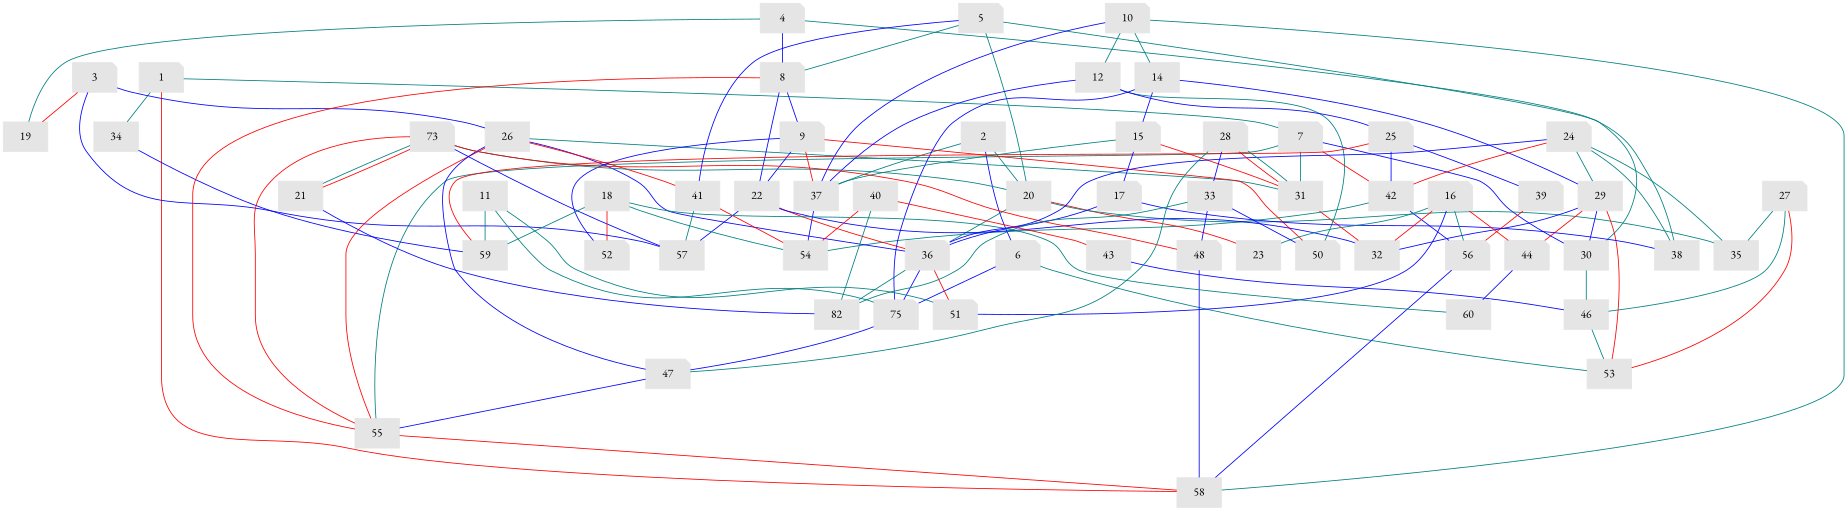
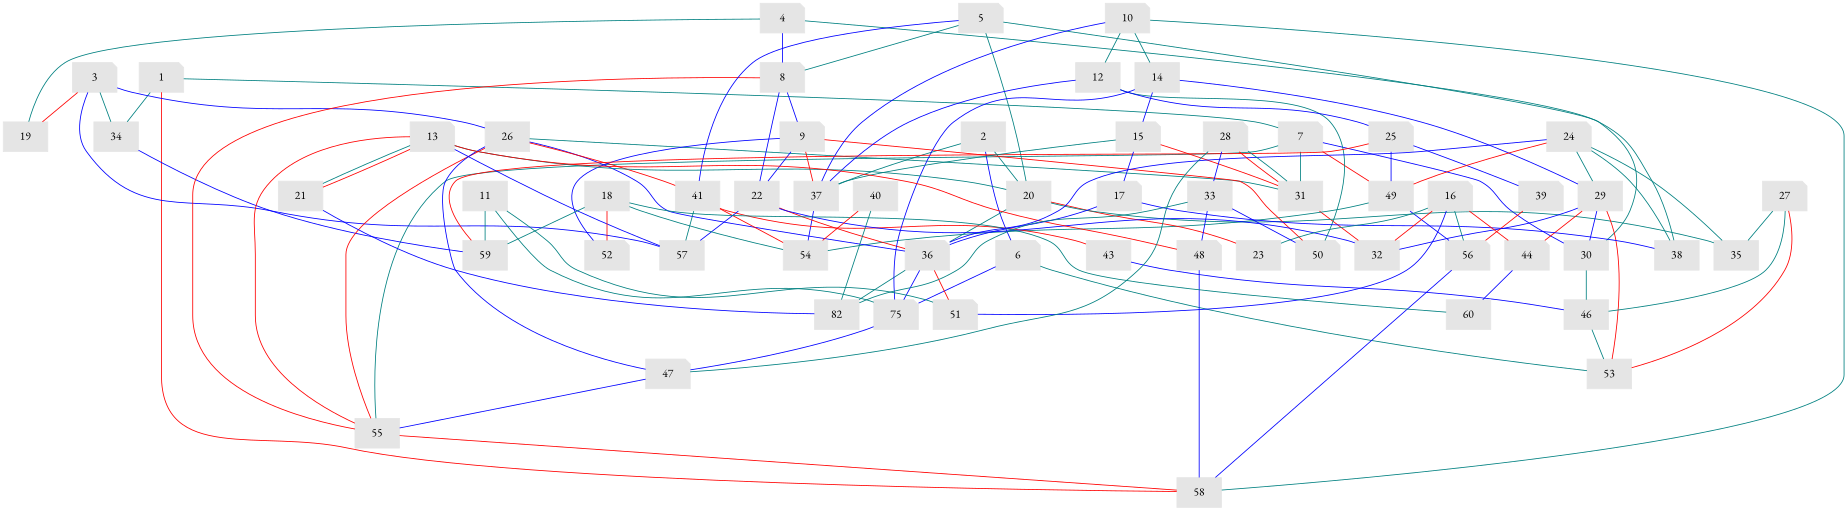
edge "3" -- "34": added
node "73": label "73" -> "13"
node "42": label "42" -> "49"
edge "40" -- "43": now "41" -- "43"
